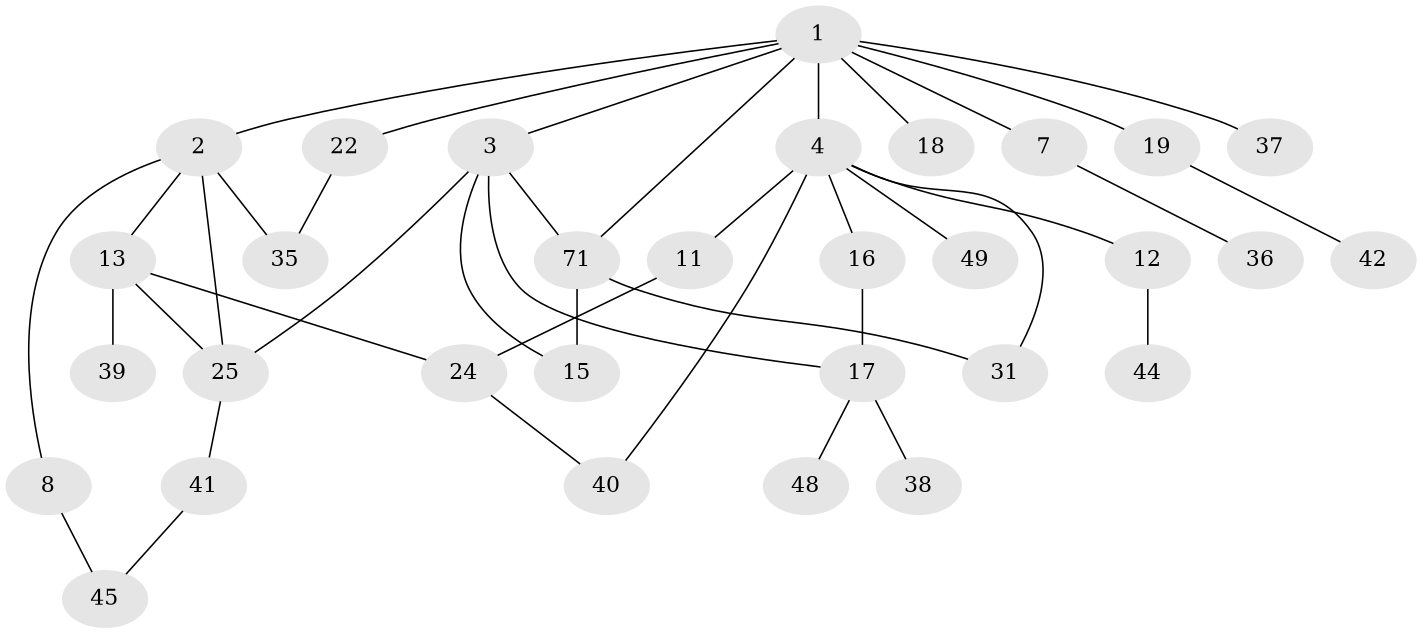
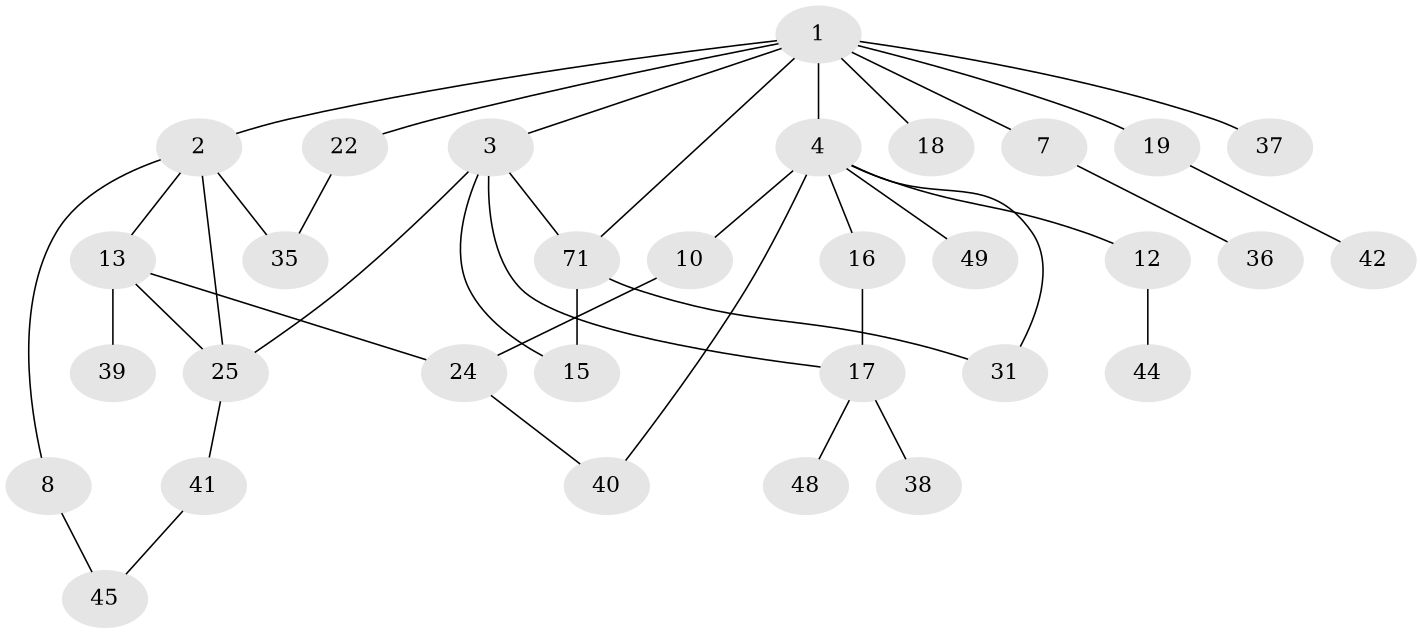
node "11": label "11" -> "10"
